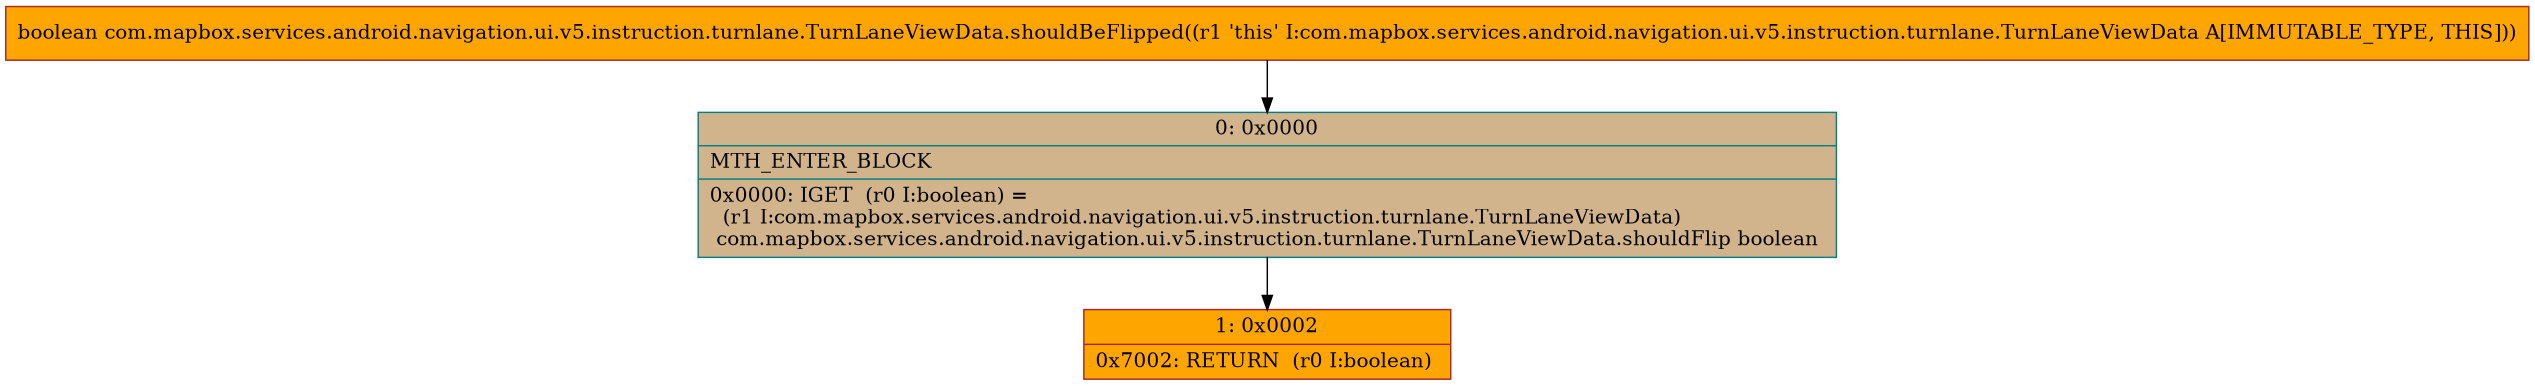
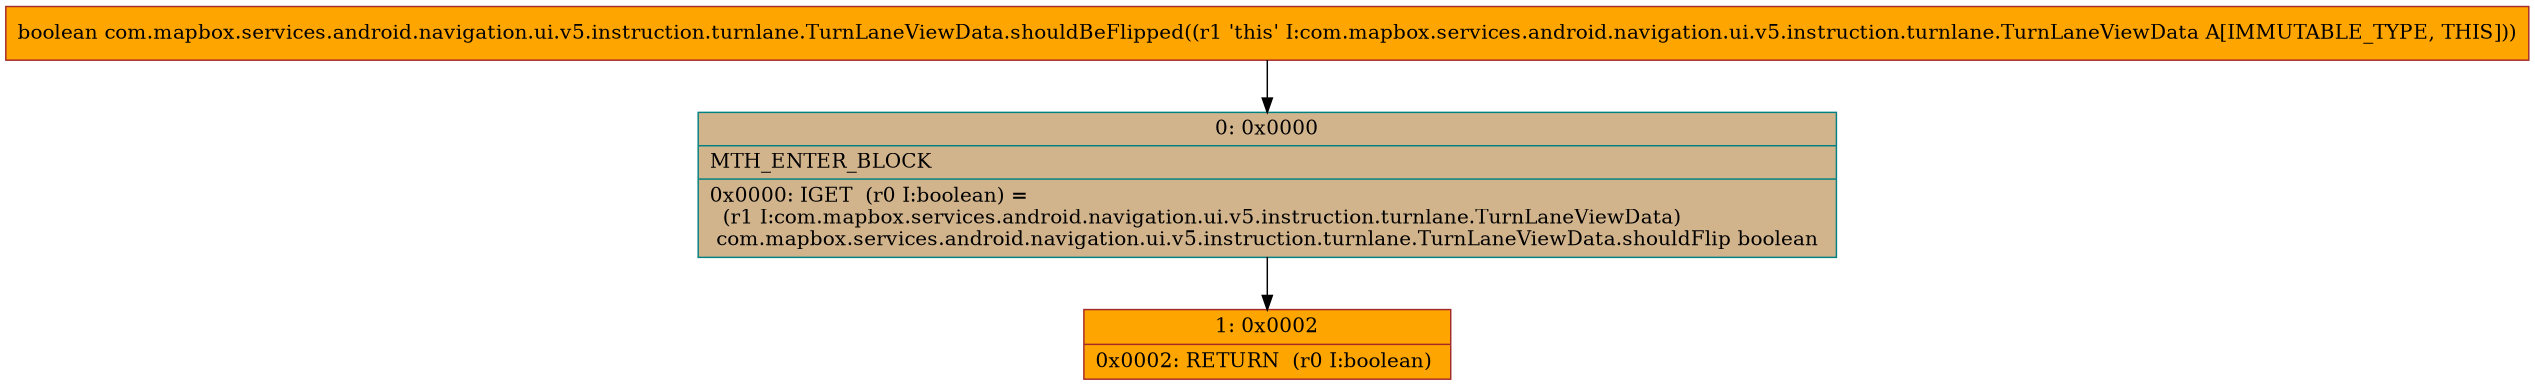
node "1: 0x0002": text "0x7002: RETURN  (r0 I:boolean)" -> "0x0002: RETURN  (r0 I:boolean)"
